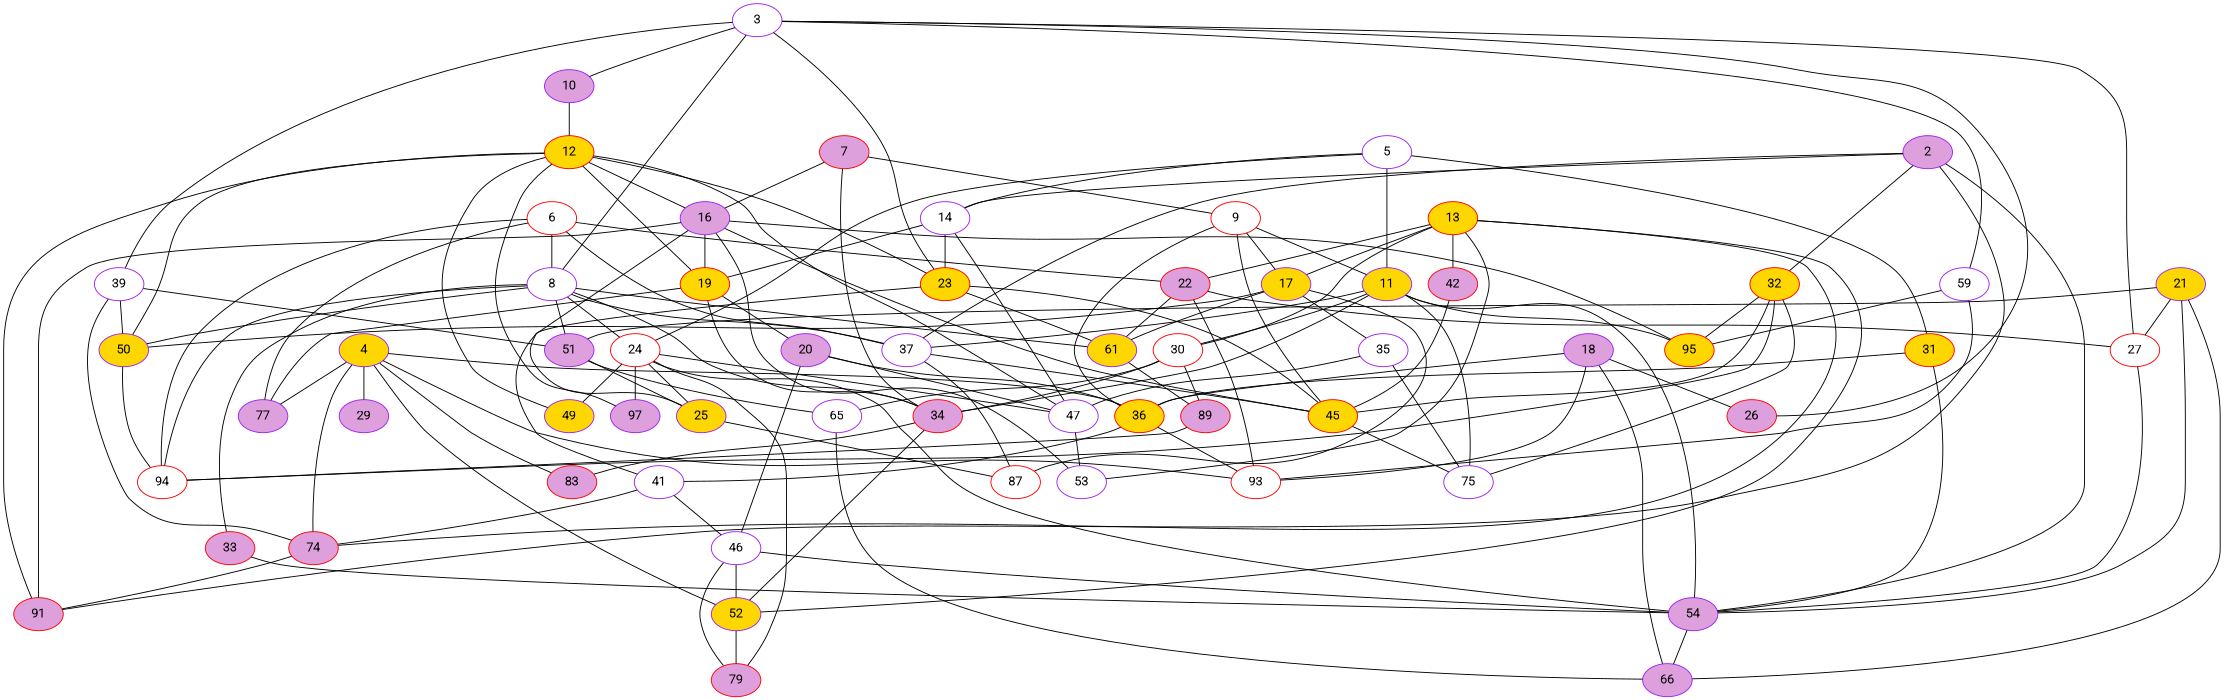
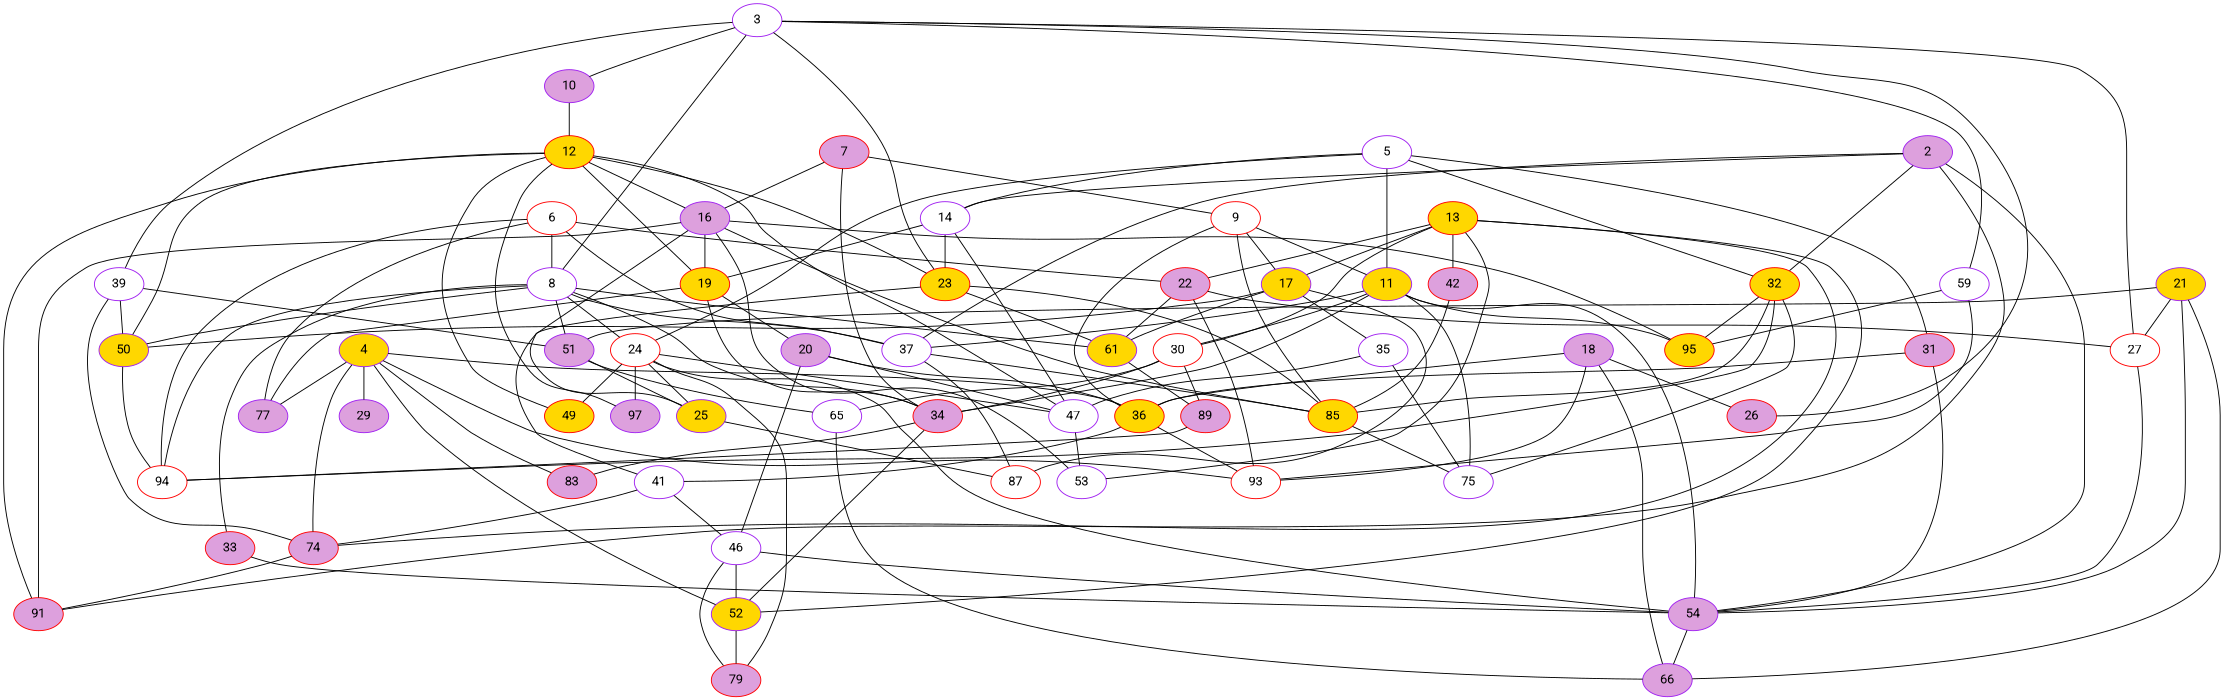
edge "5" -- "32": added
node "31": fillcolor gold -> plum
node "49": color purple -> red
node "45": label "45" -> "85"
